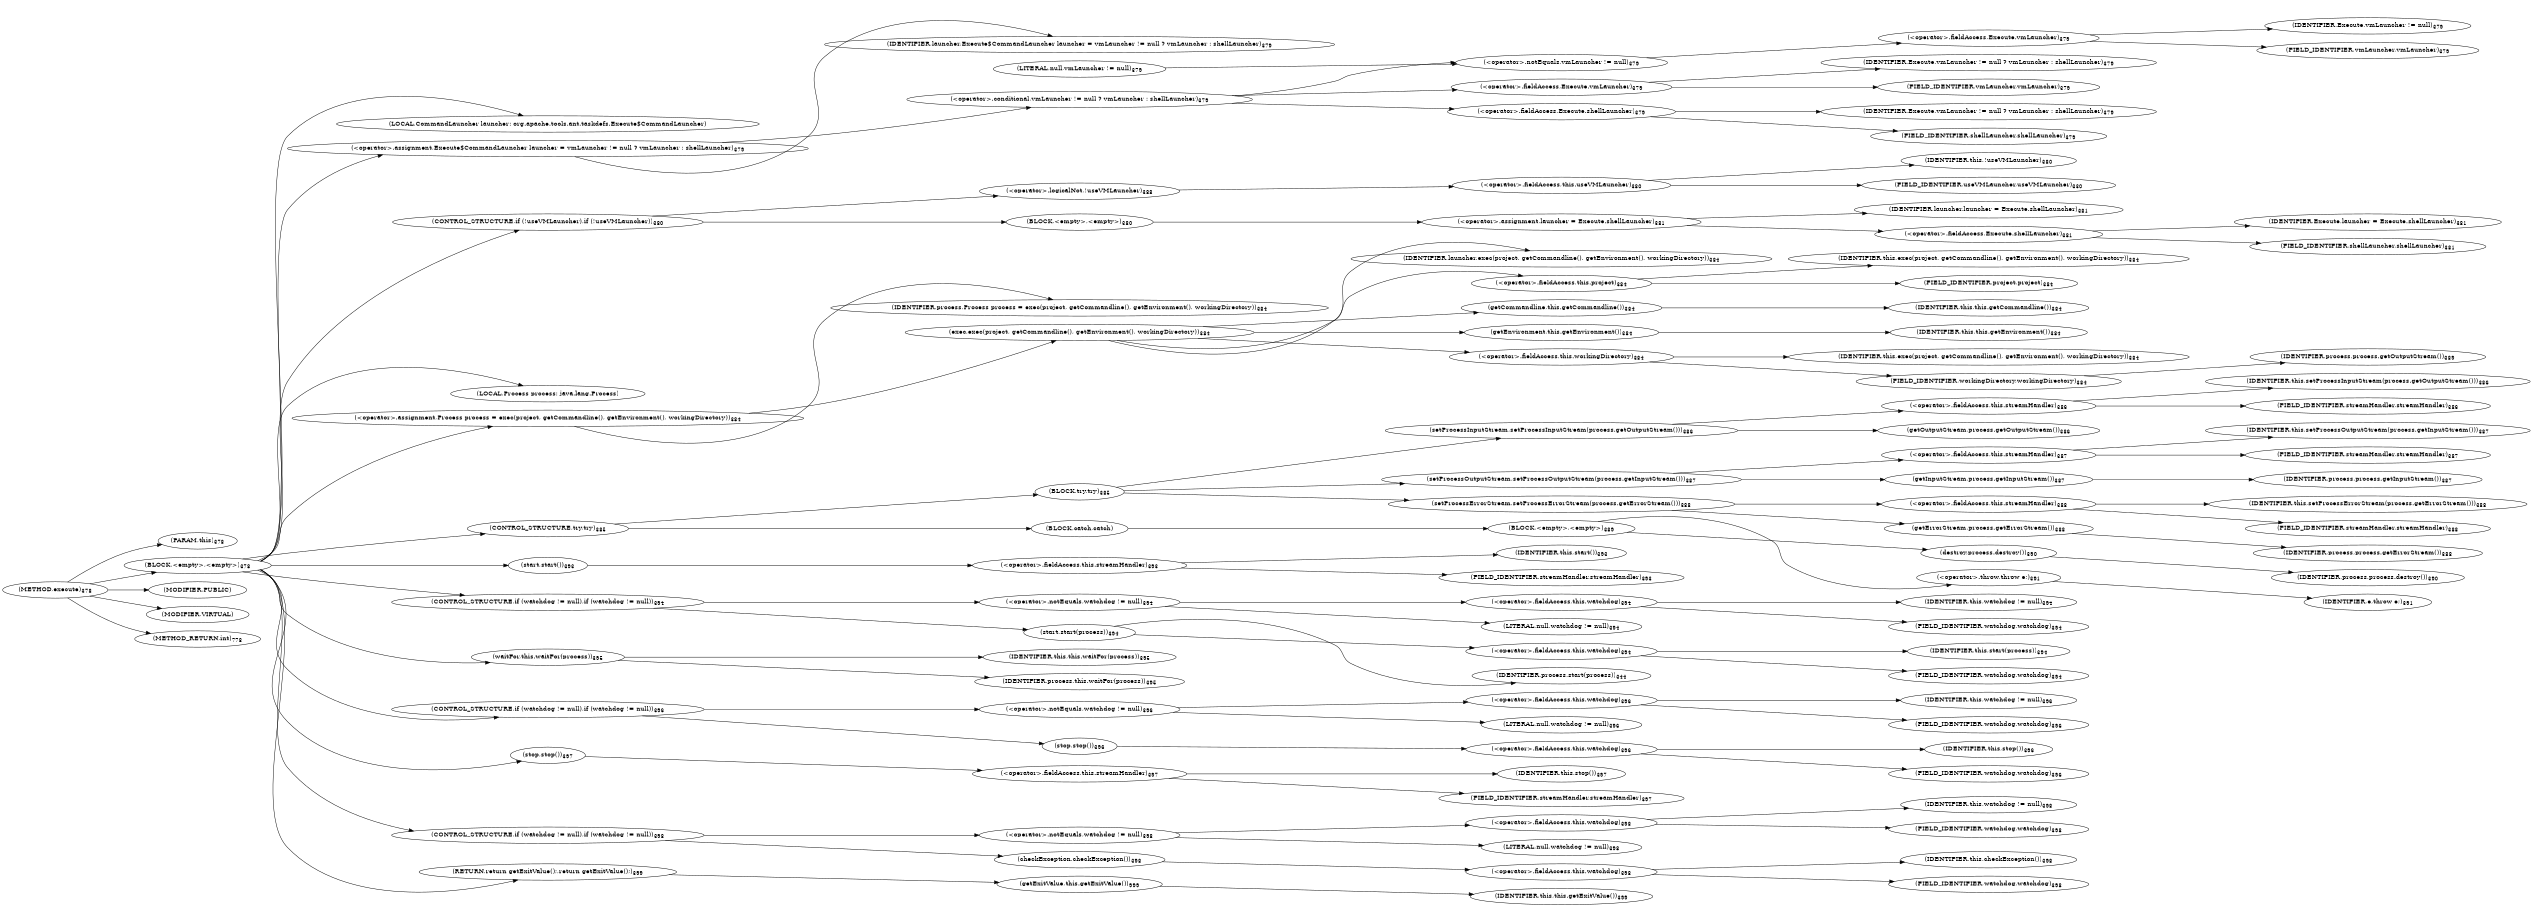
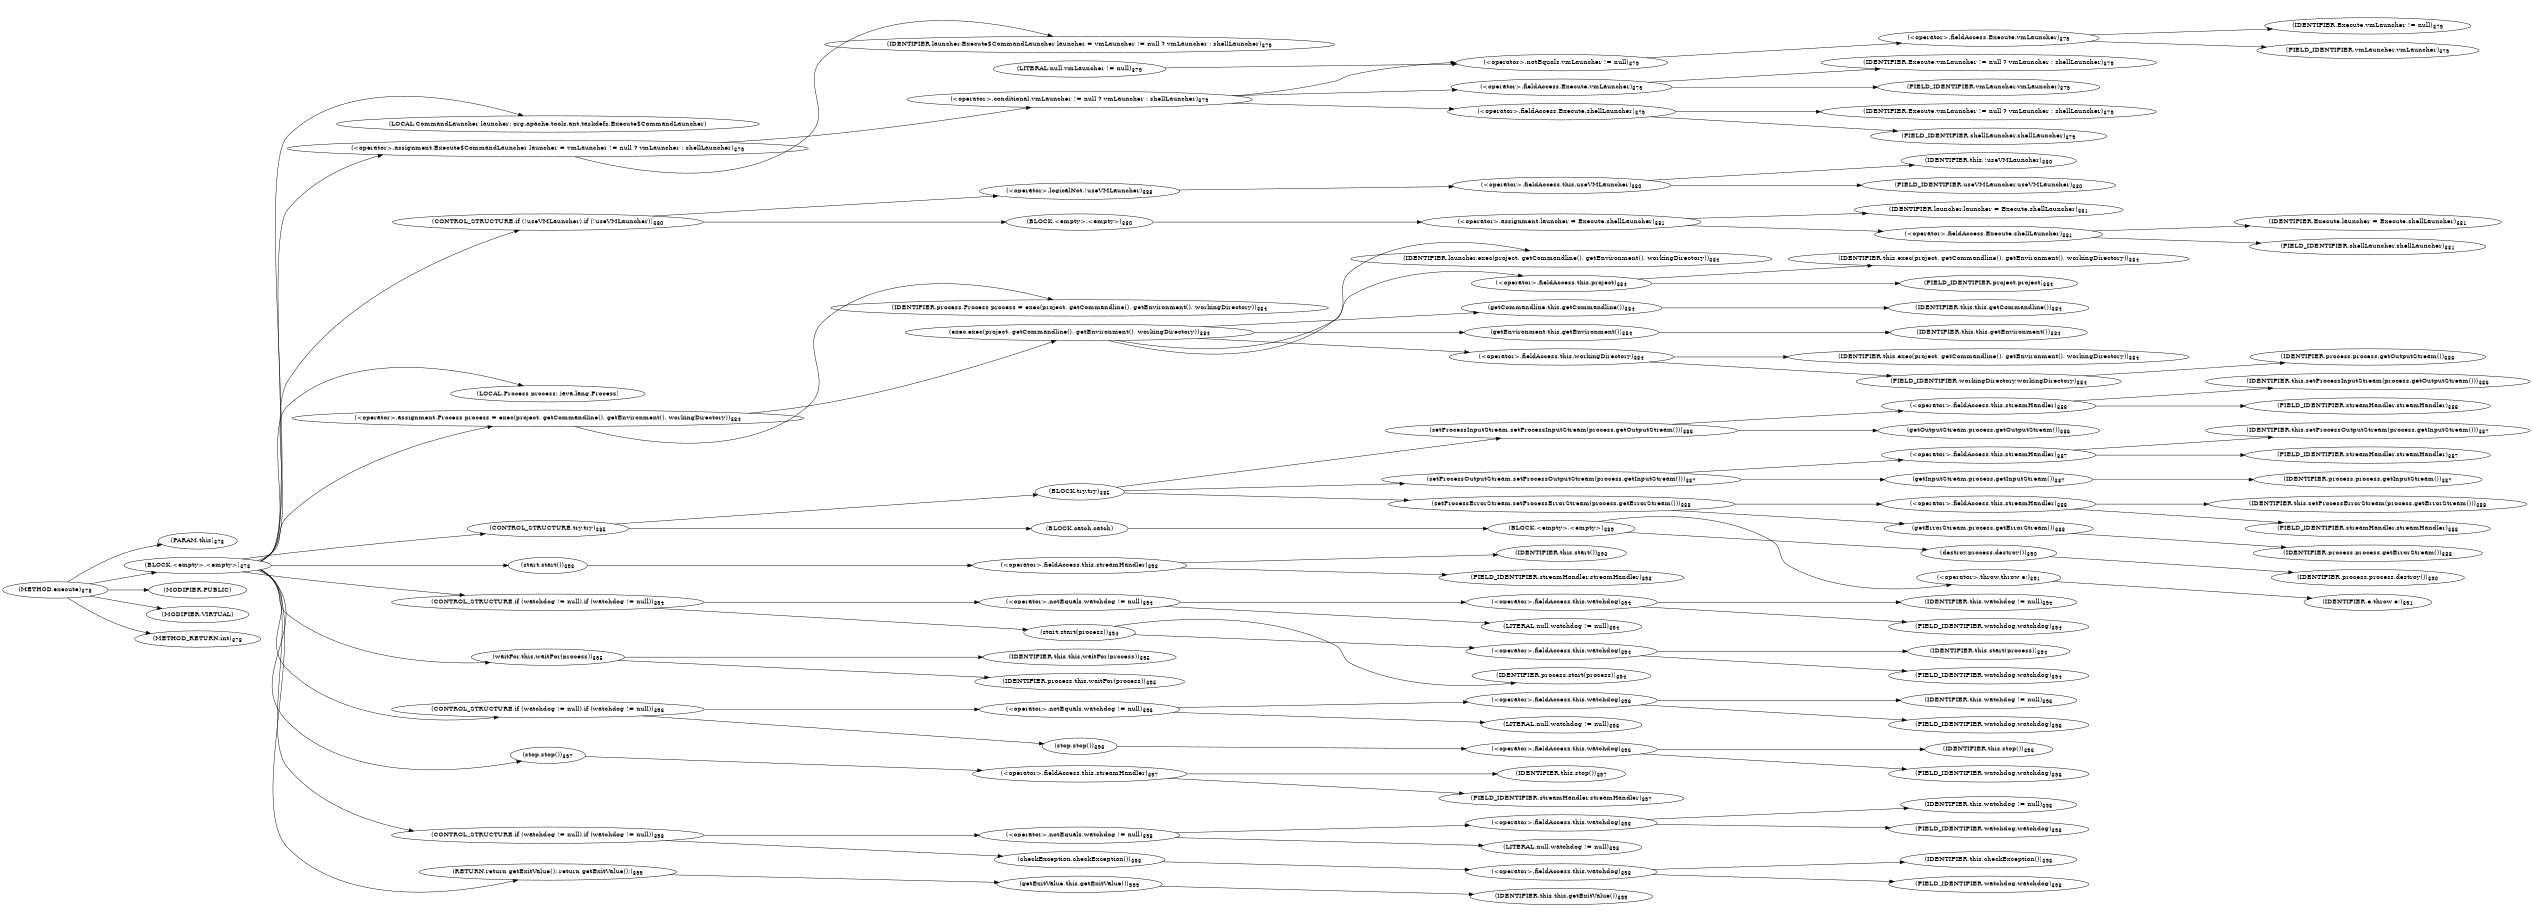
node "(IDENTIFIER,process,process.getOutputStream())": text "389" -> "386"
node "(METHOD_RETURN,int)": text "778" -> "378"
node "(IDENTIFIER,process,start(process))": text "344" -> "394"
